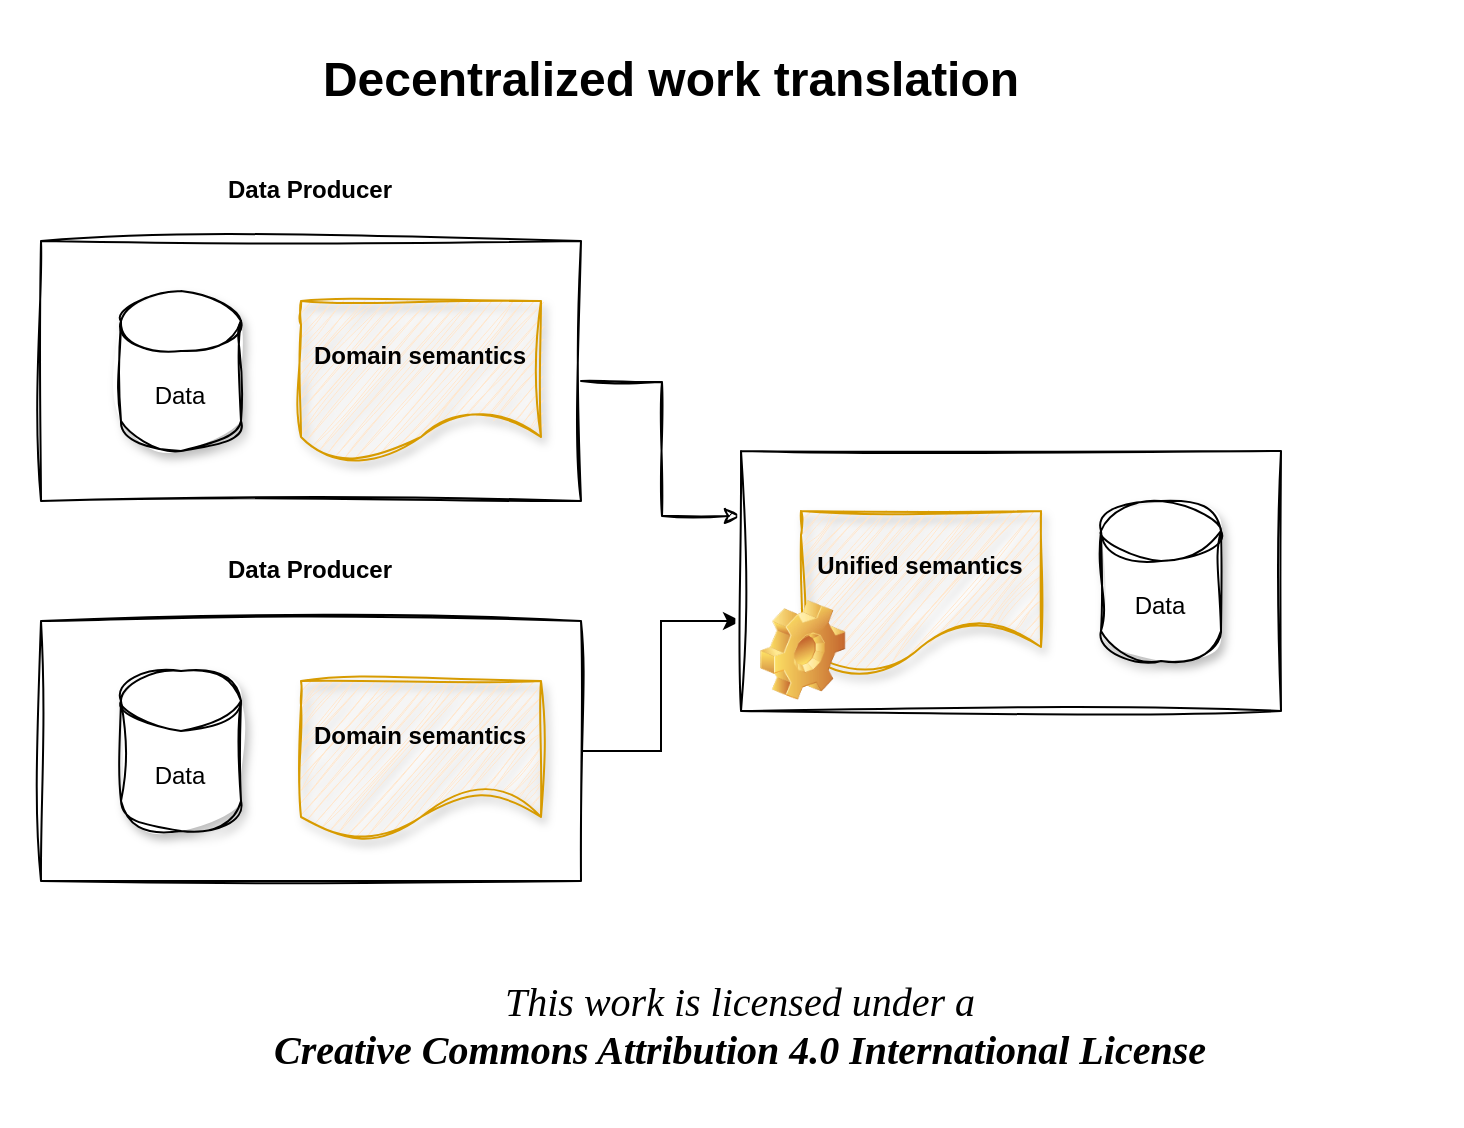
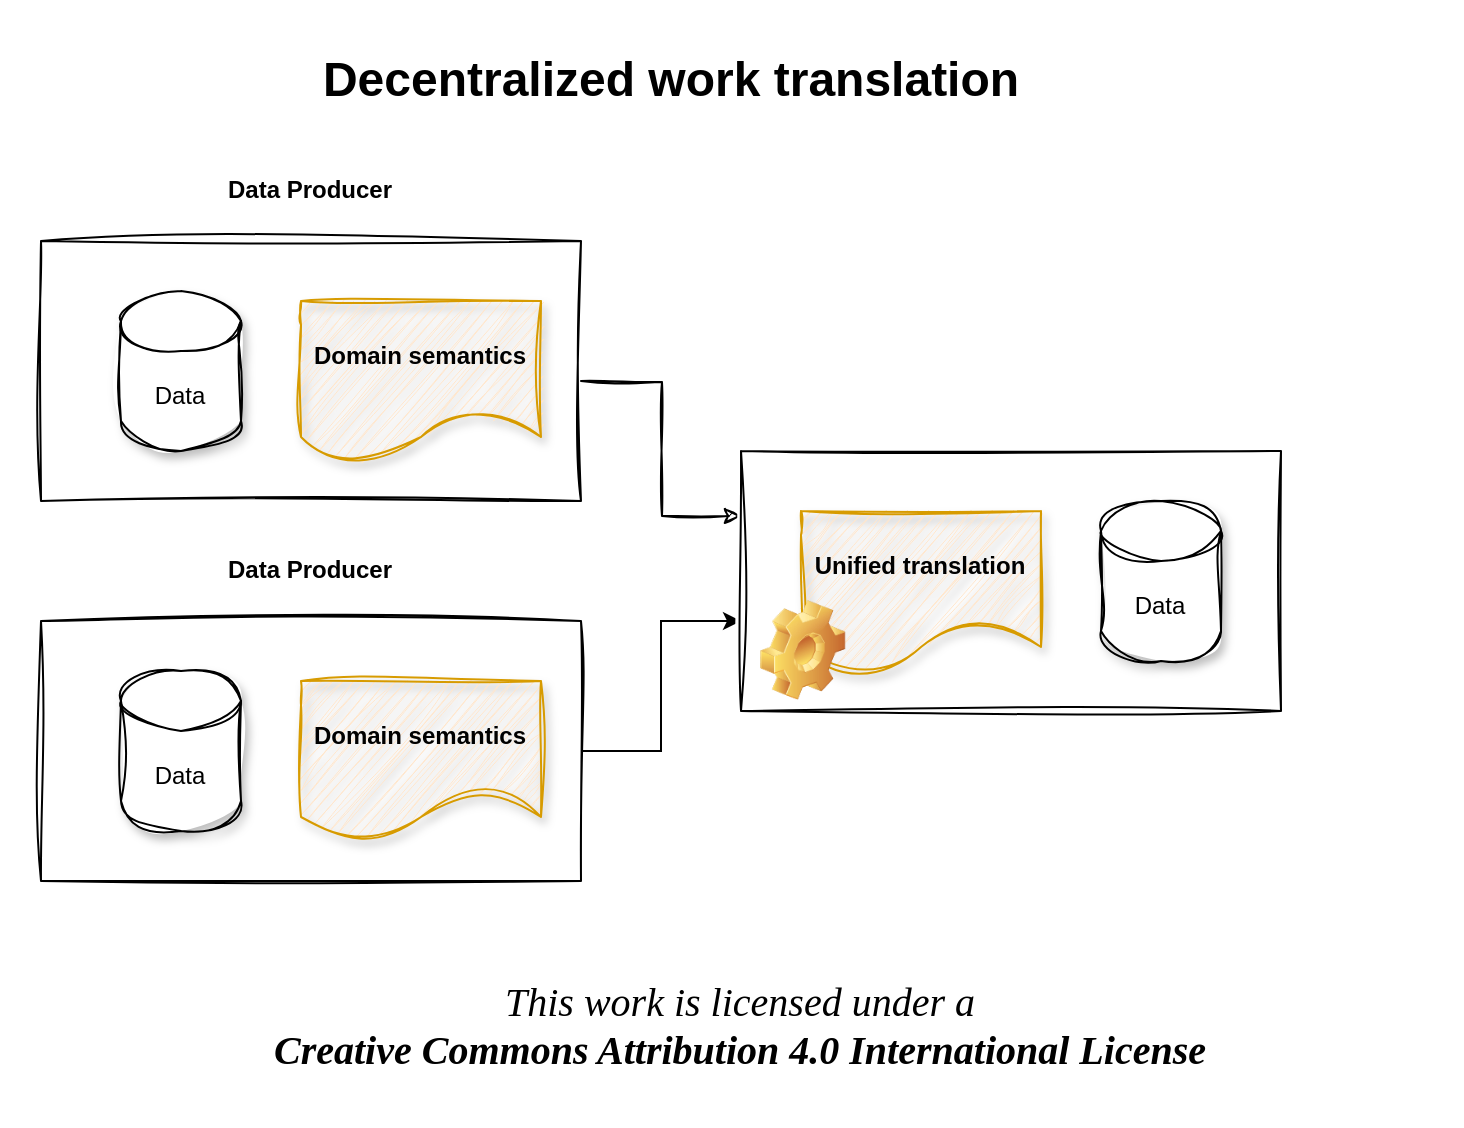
node "Unified semantics": label "Unified semantics" -> "Unified translation"
